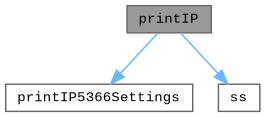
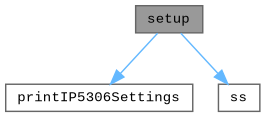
node "printIP": label "printIP" -> "setup"
node "printIP5366Settings": label "printIP5366Settings" -> "printIP5306Settings"
